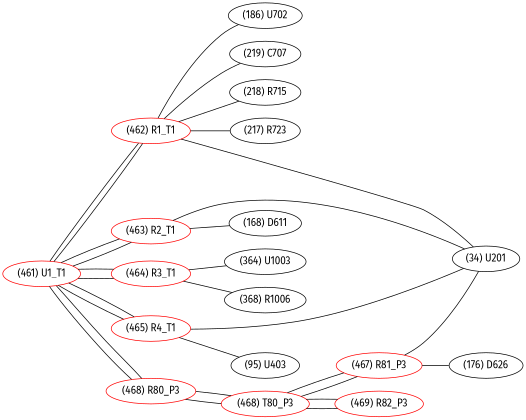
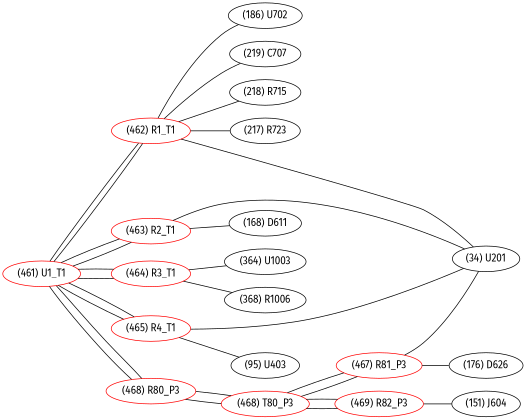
node "(151) J604": added
